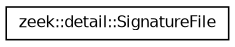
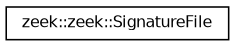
node "zeek::detail::SignatureFile": label "zeek::detail::SignatureFile" -> "zeek::zeek::SignatureFile"
